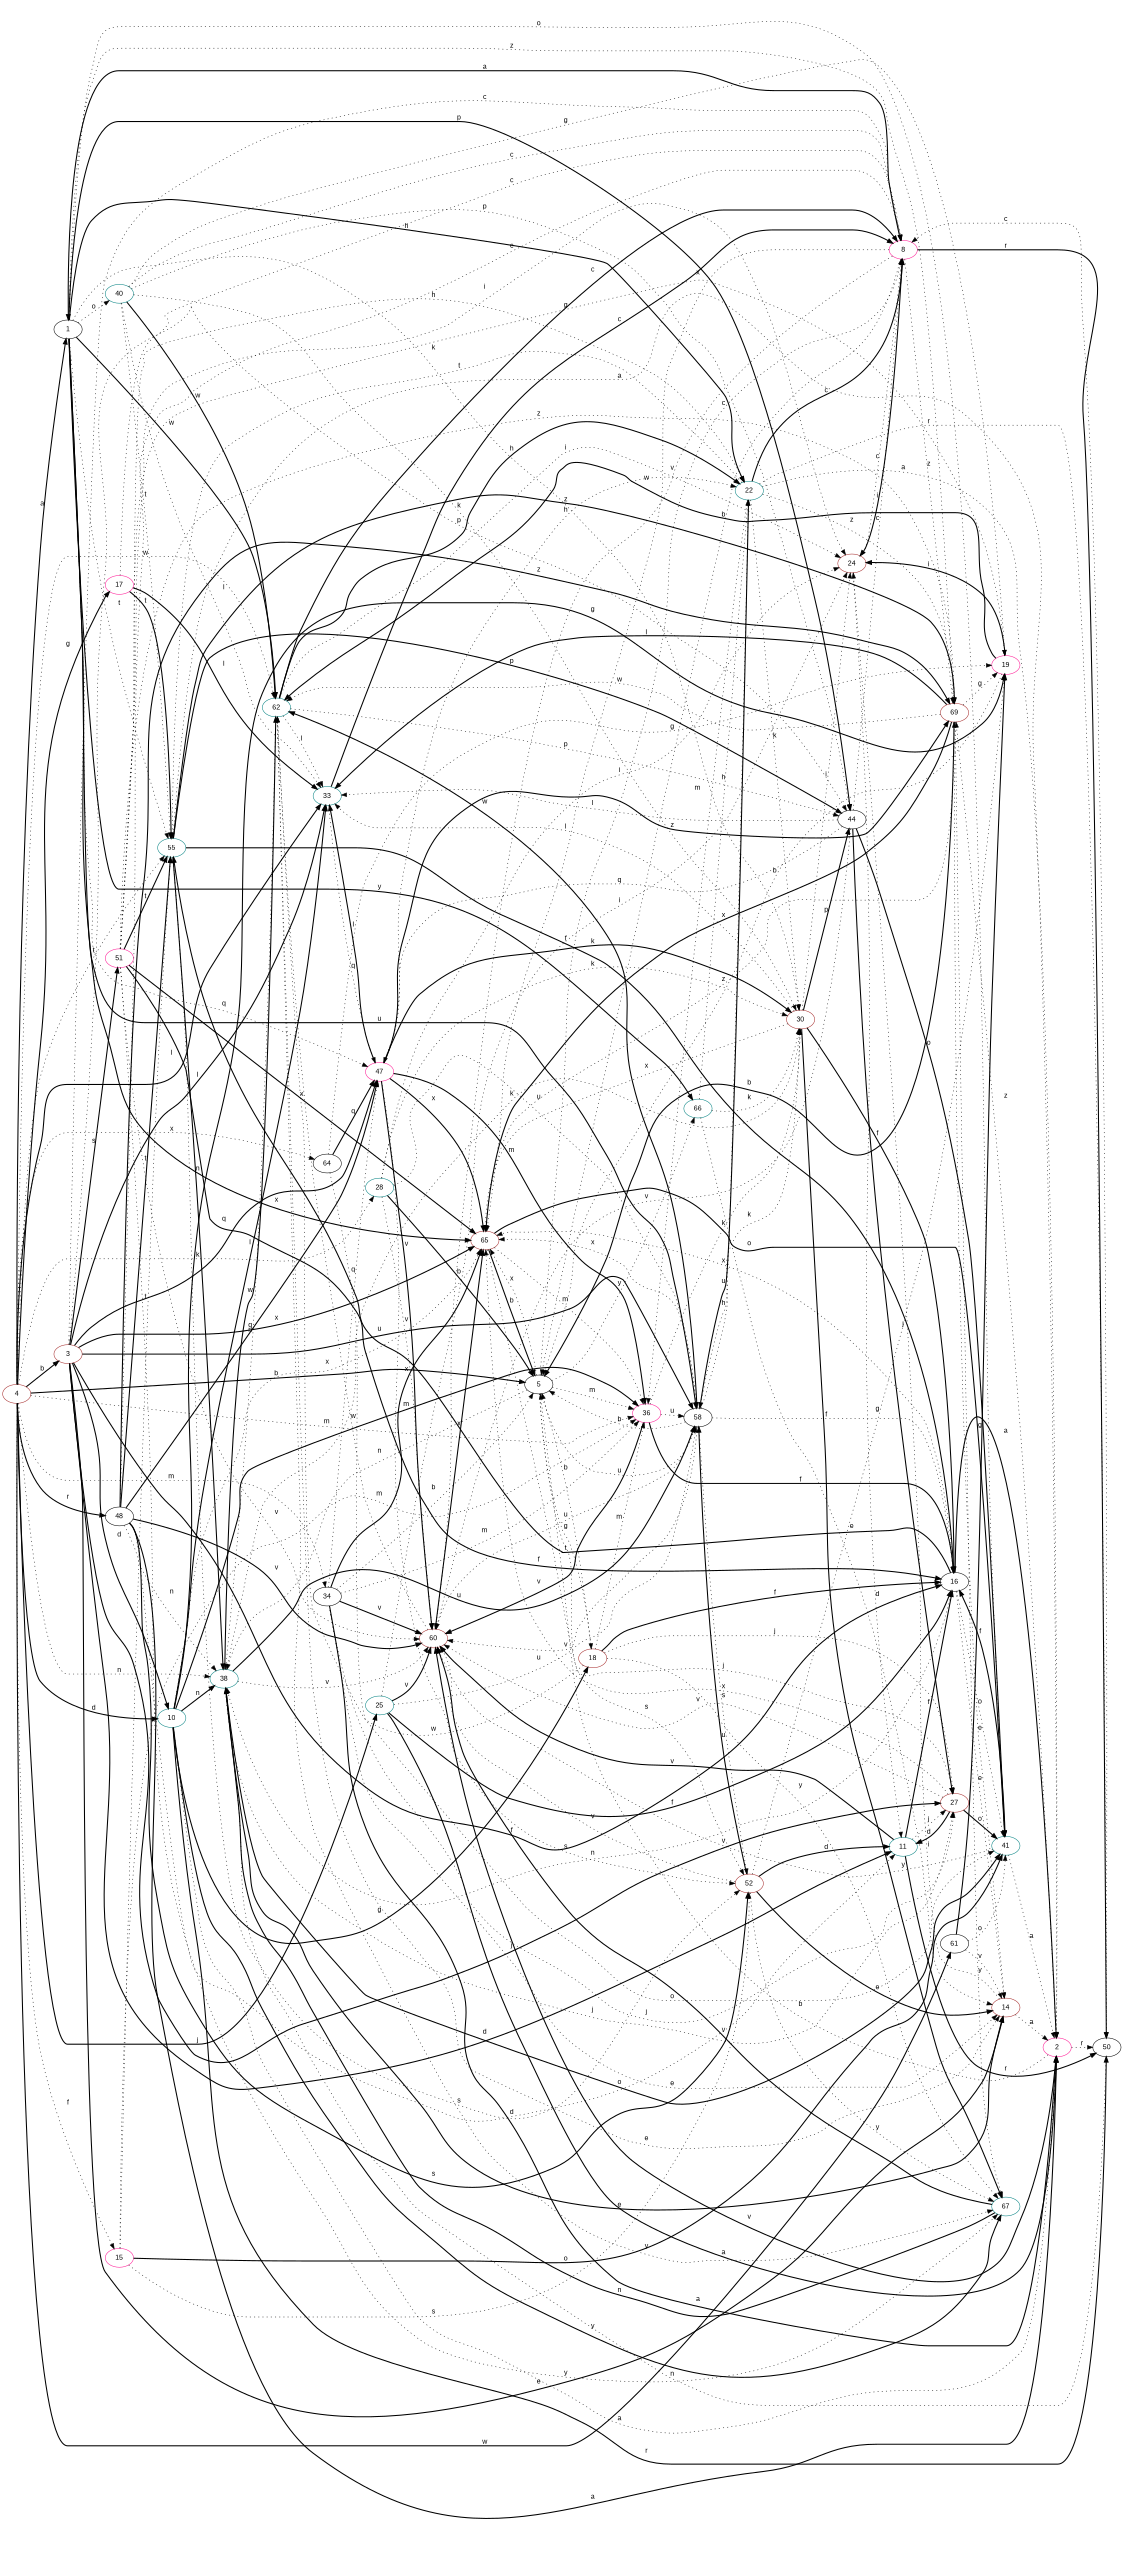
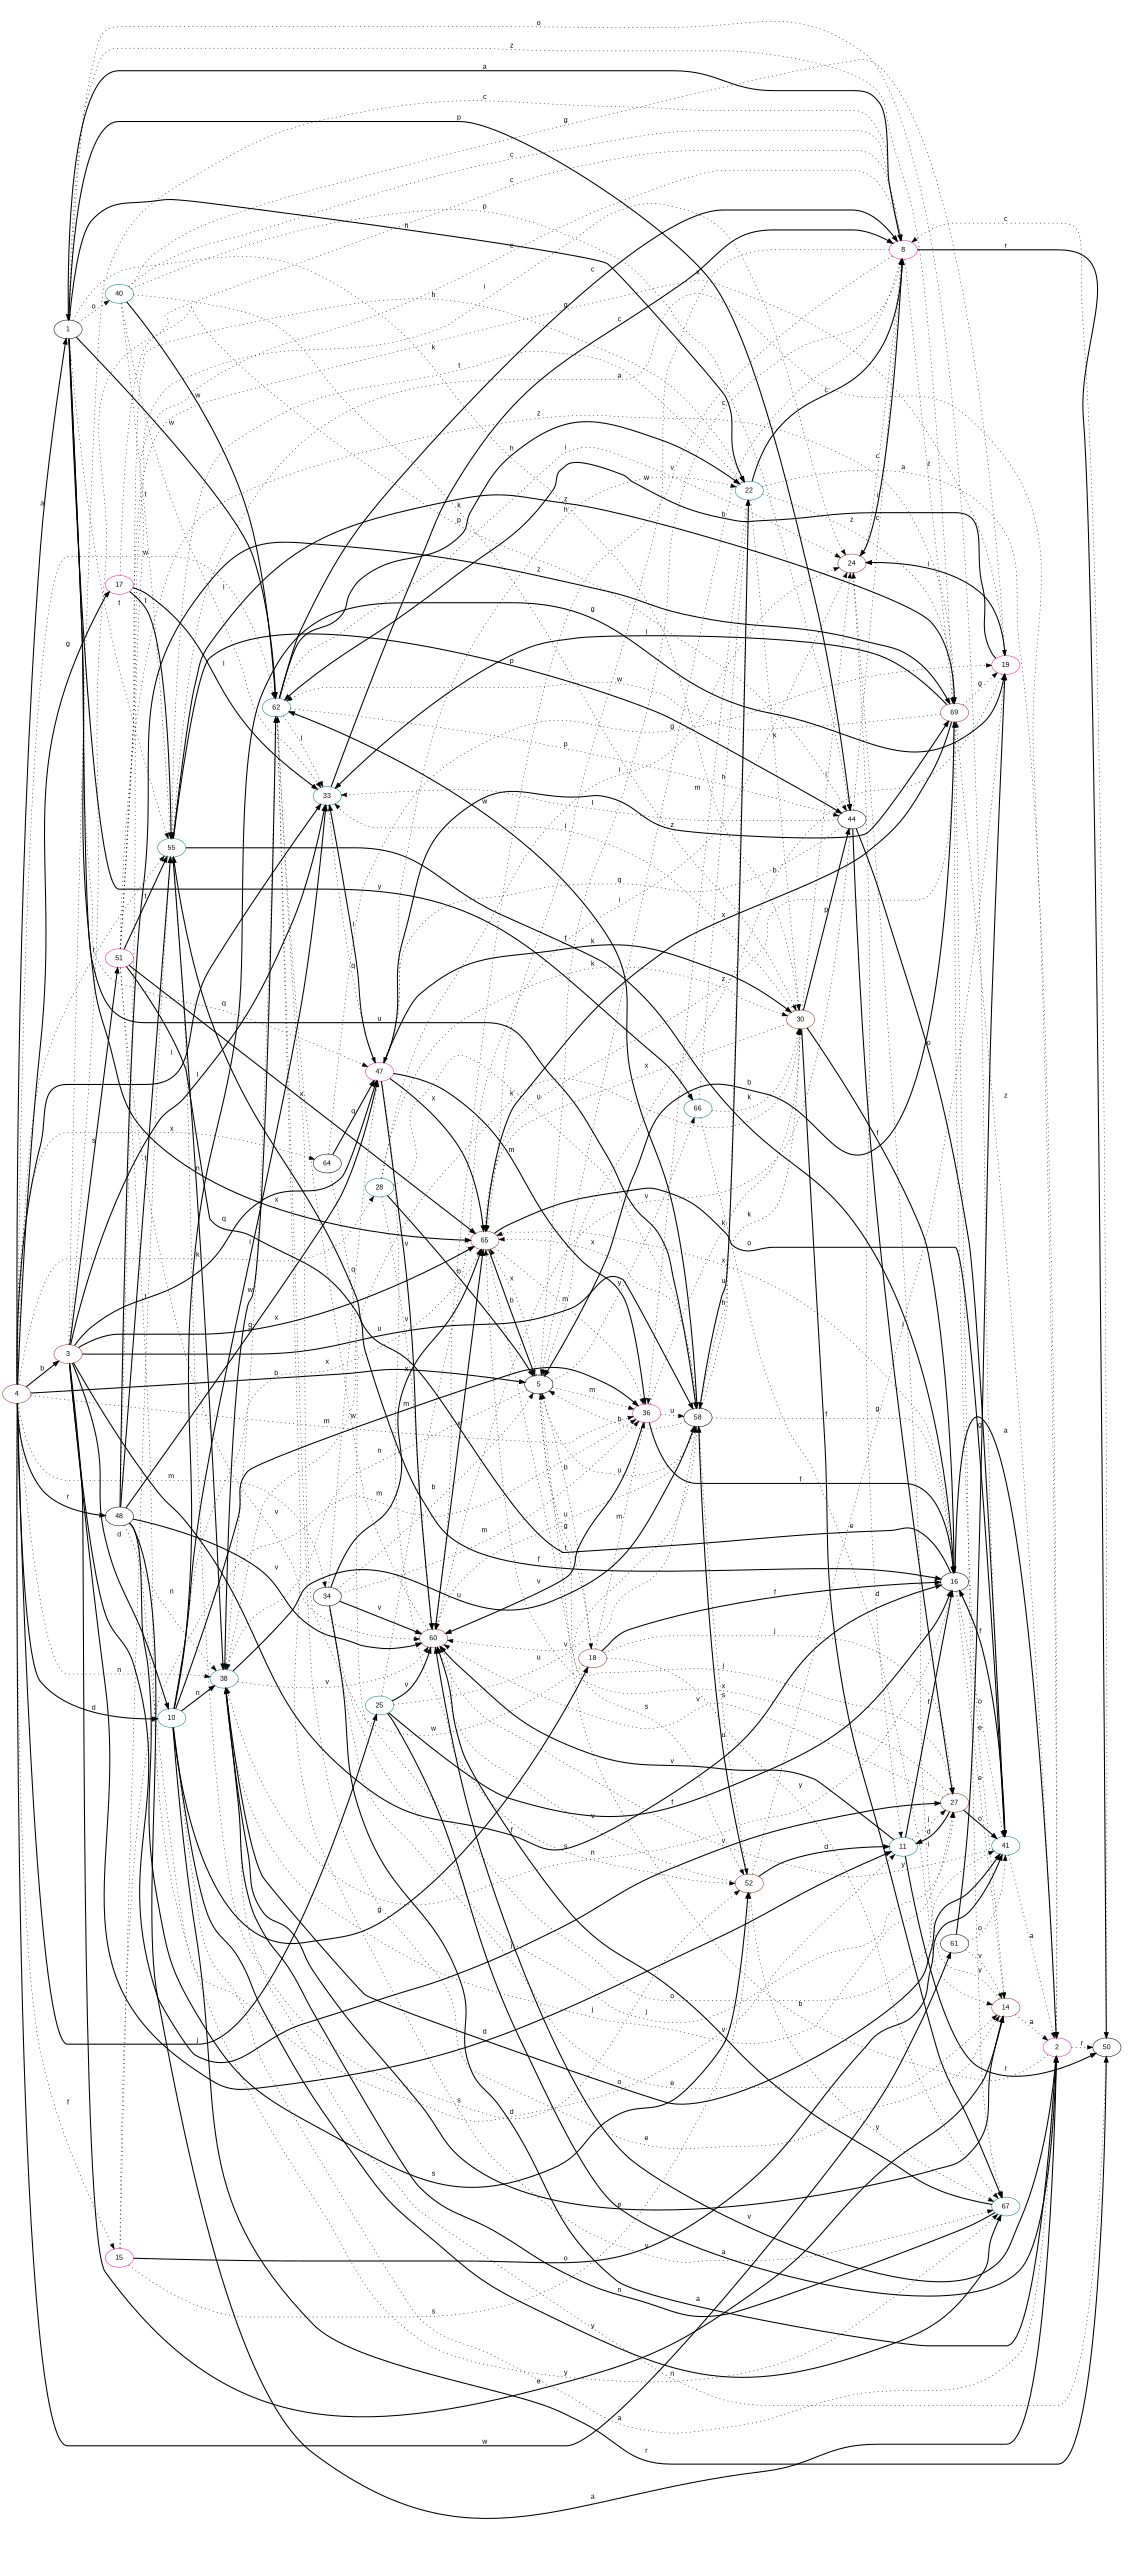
edge "22" -> "50": removed, label "r"
edge "52" -> "14": removed, label "e"
